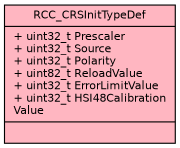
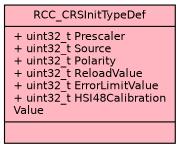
node "RCC_CRSInitTypeDef": text "+ uint82_t ReloadValue" -> "+ uint32_t ReloadValue"
